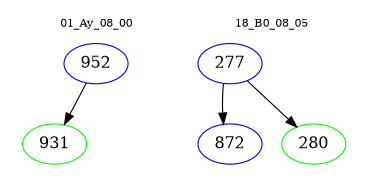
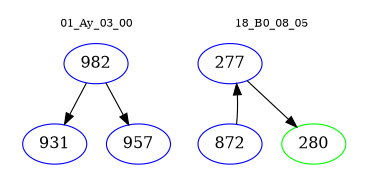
cluster "01_Ay_08_00": label "01_Ay_08_00" -> "01_Ay_03_00"
node "952": label "952" -> "982"
edge "277" -> "872": reversed
node "931": color green -> blue
node "957": added
